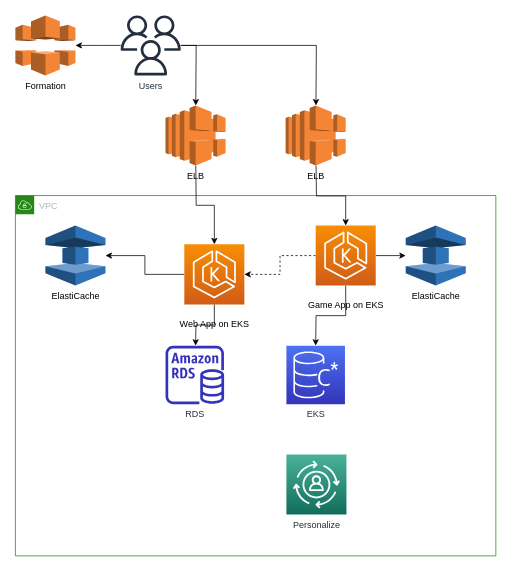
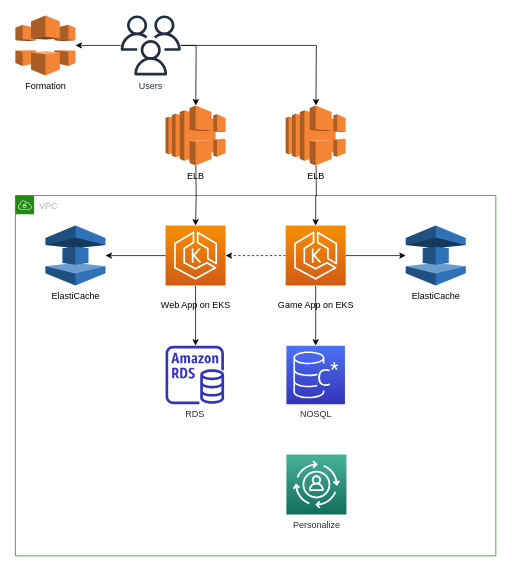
node "Game App on EKS": moved (345, 255) -> (315, 255)
node "Web App on EKS": moved (214, 274) -> (195, 255)
node "EKS": label "EKS" -> "NOSQL"
